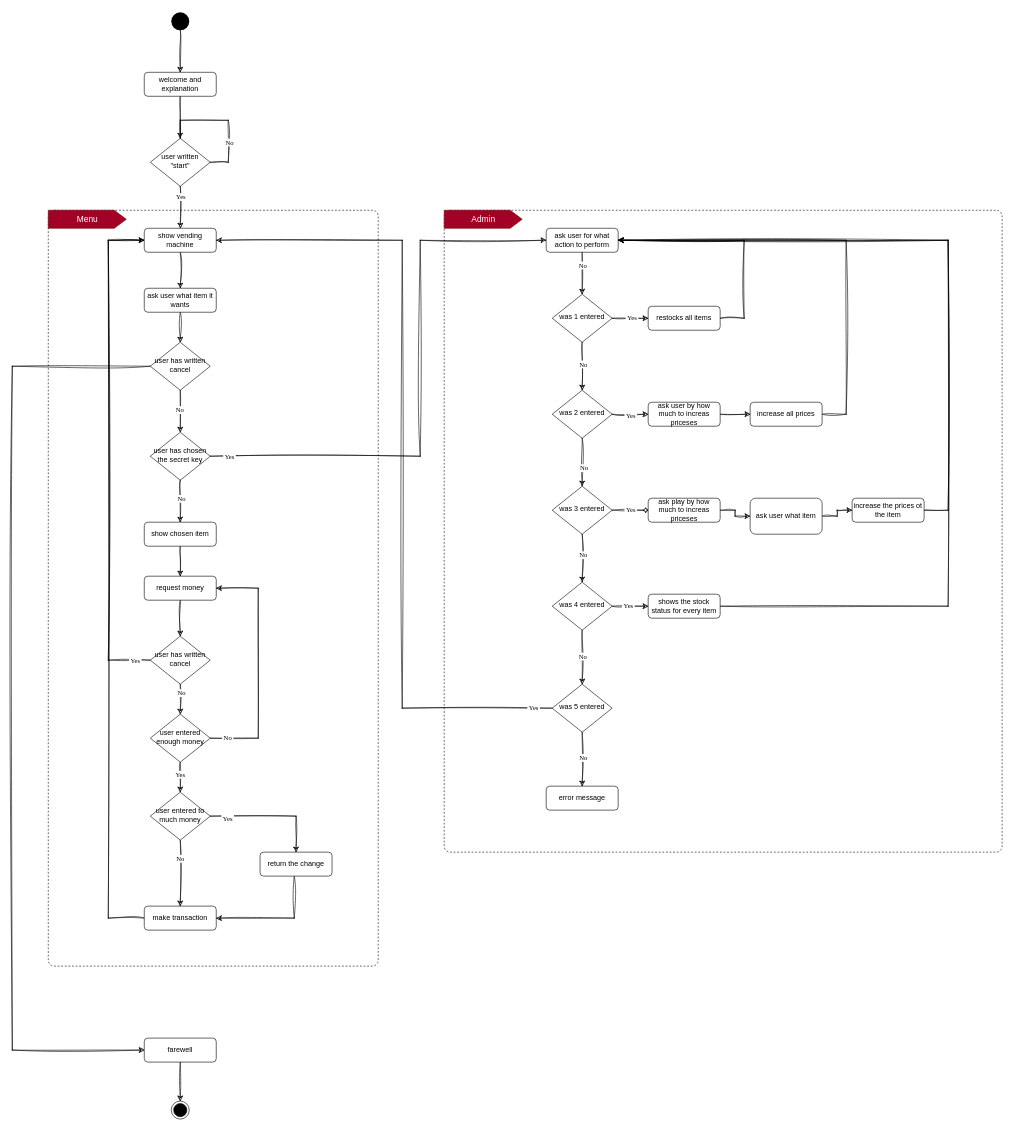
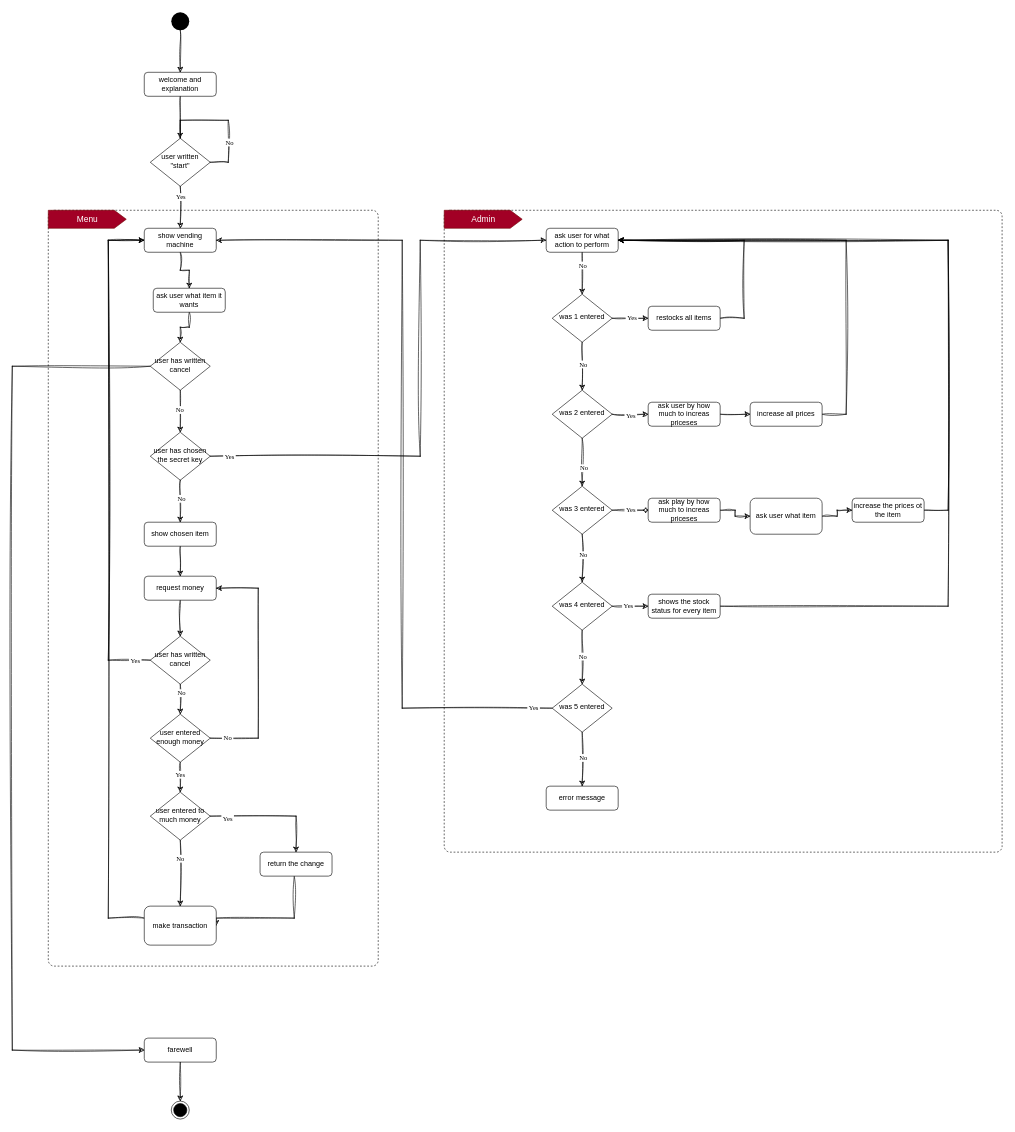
node "ask user what item it wants": moved (180, 300) -> (189, 300)
node "make transaction": size 72x24 -> 72x39
